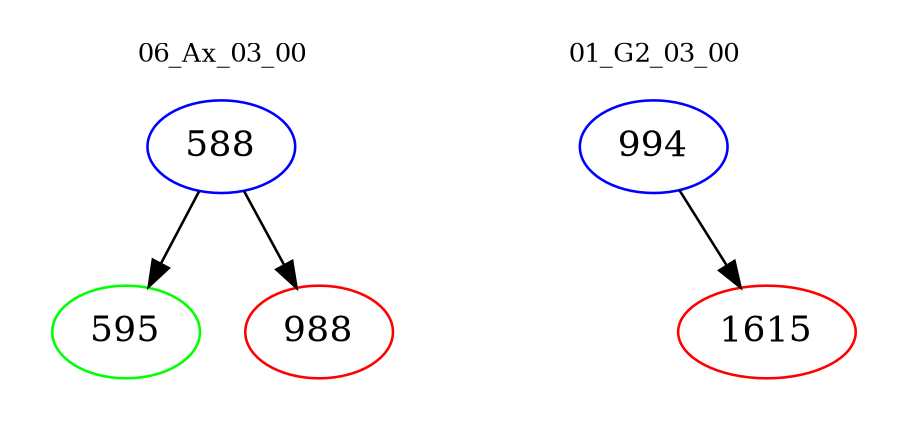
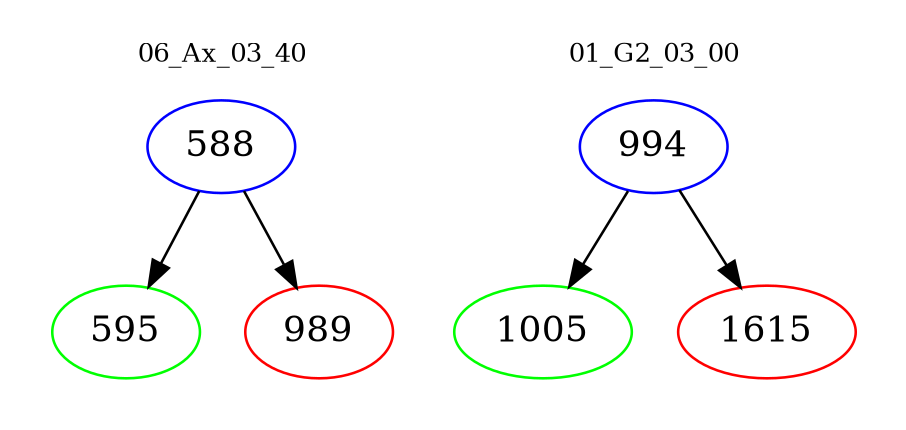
cluster "06_Ax_03_00": label "06_Ax_03_00" -> "06_Ax_03_40"
node "988": label "988" -> "989"
node "1005": added
